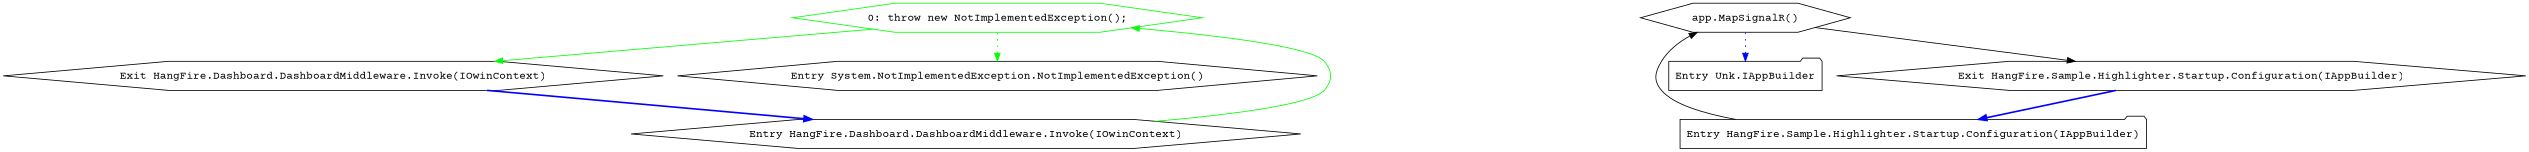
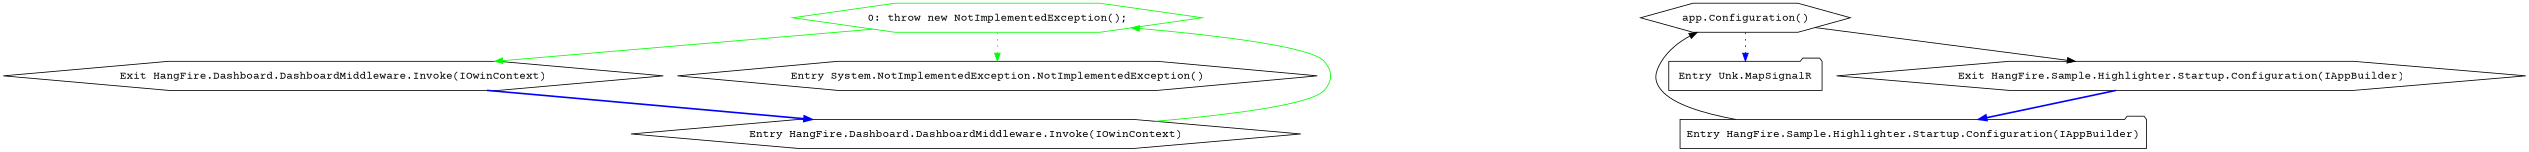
node "app.MapSignalR()": label "app.MapSignalR()" -> "app.Configuration()"
node "Entry Unk.IAppBuilder": label "Entry Unk.IAppBuilder" -> "Entry Unk.MapSignalR"
